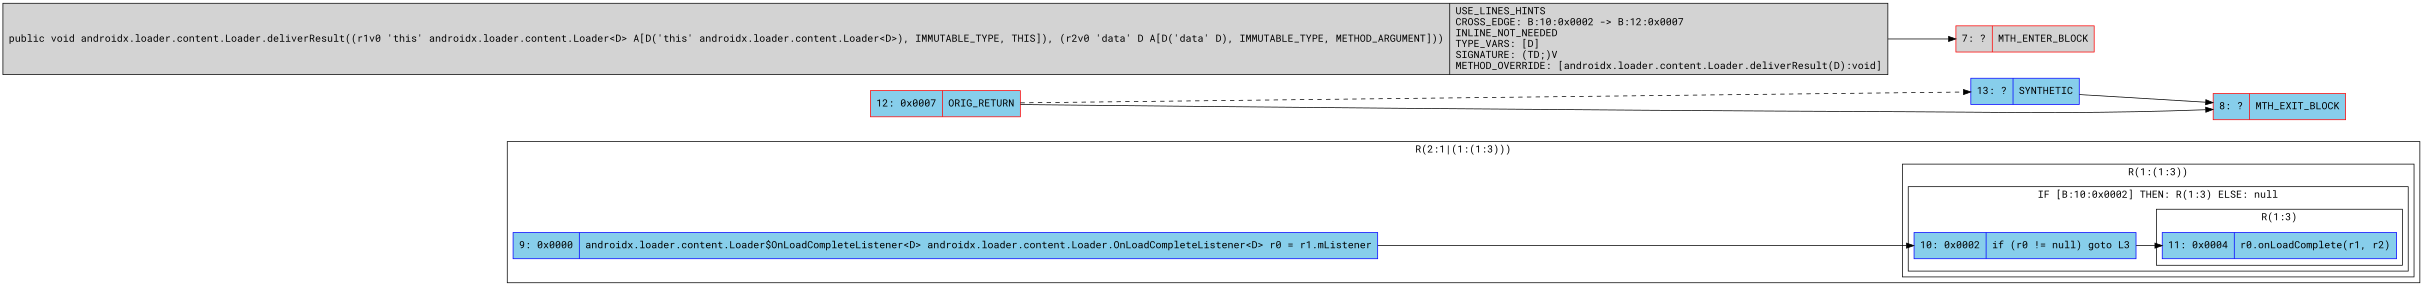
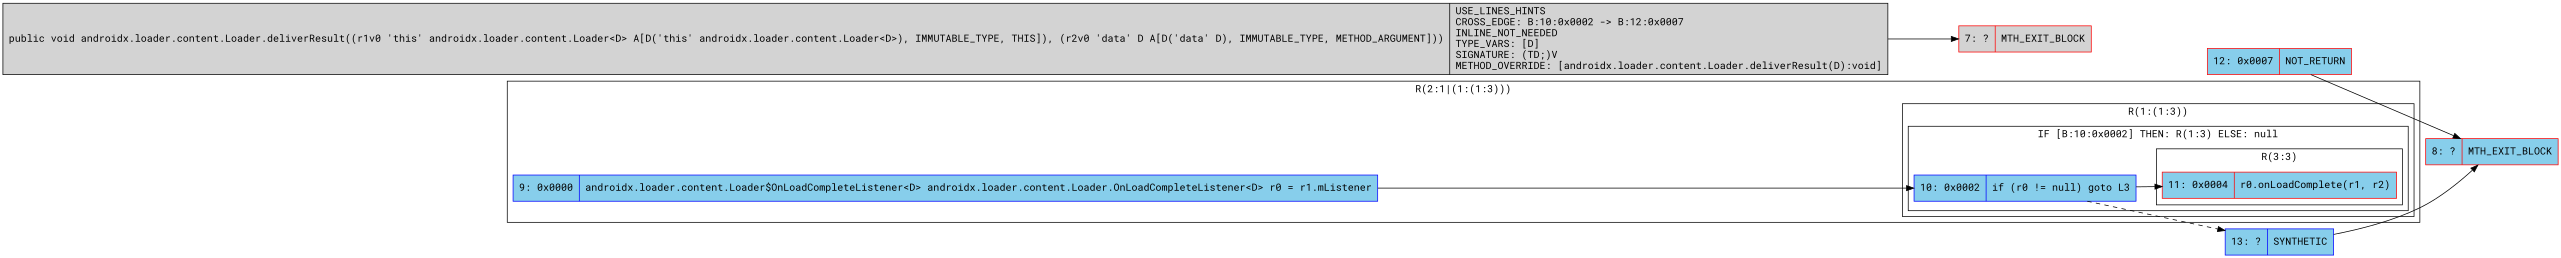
node "7: ?": text "MTH_ENTER_BLOCK" -> "MTH_EXIT_BLOCK"
edge "12: 0x0007" -> "13: ?": now "10: 0x0002" -> "13: ?"
node "12: 0x0007": text "ORIG_RETURN" -> "NOT_RETURN"
cluster "R(1:3)": label "R(1:3)" -> "R(3:3)"
node "11: 0x0004": color blue -> red
